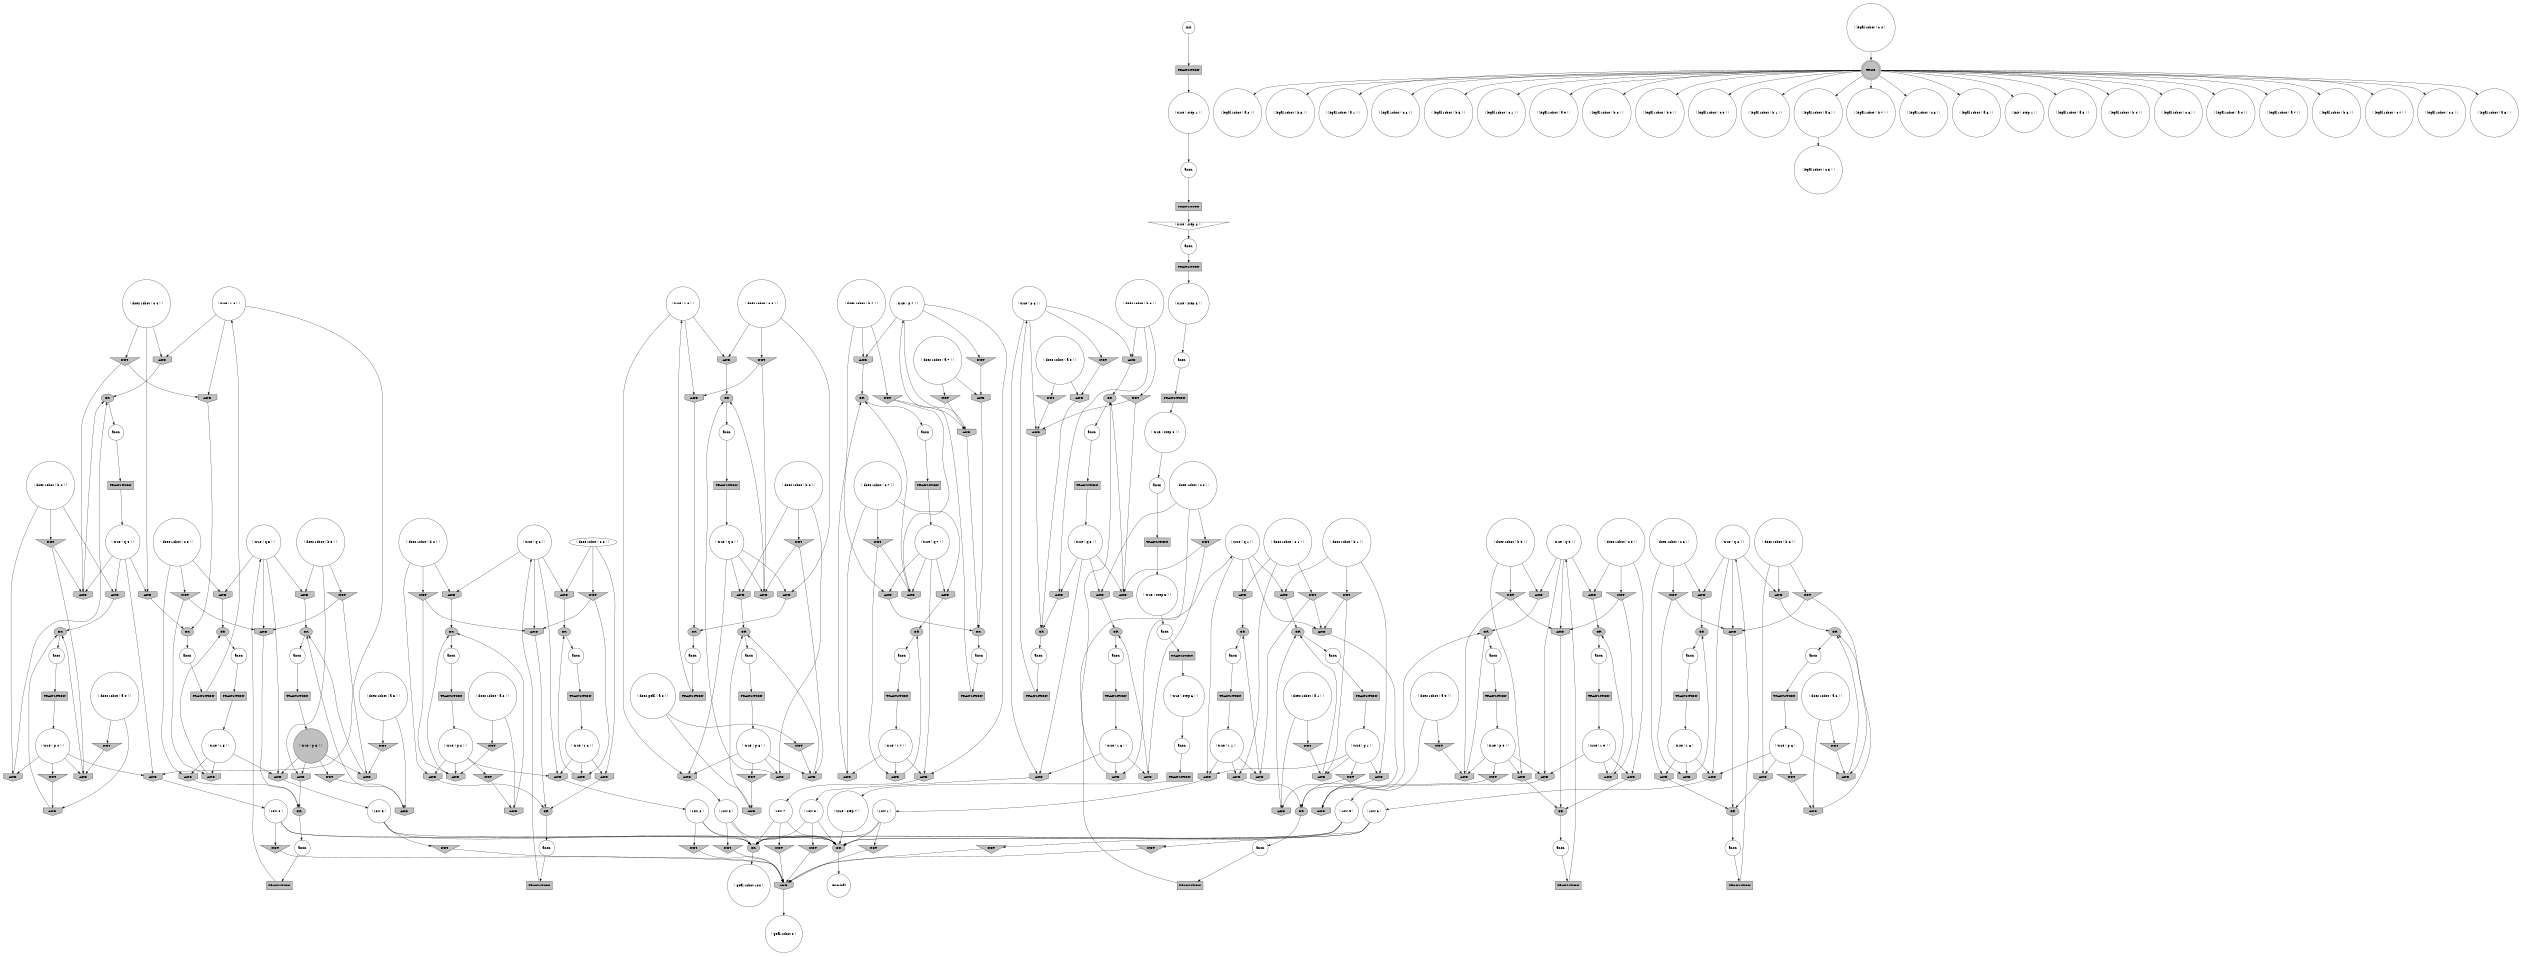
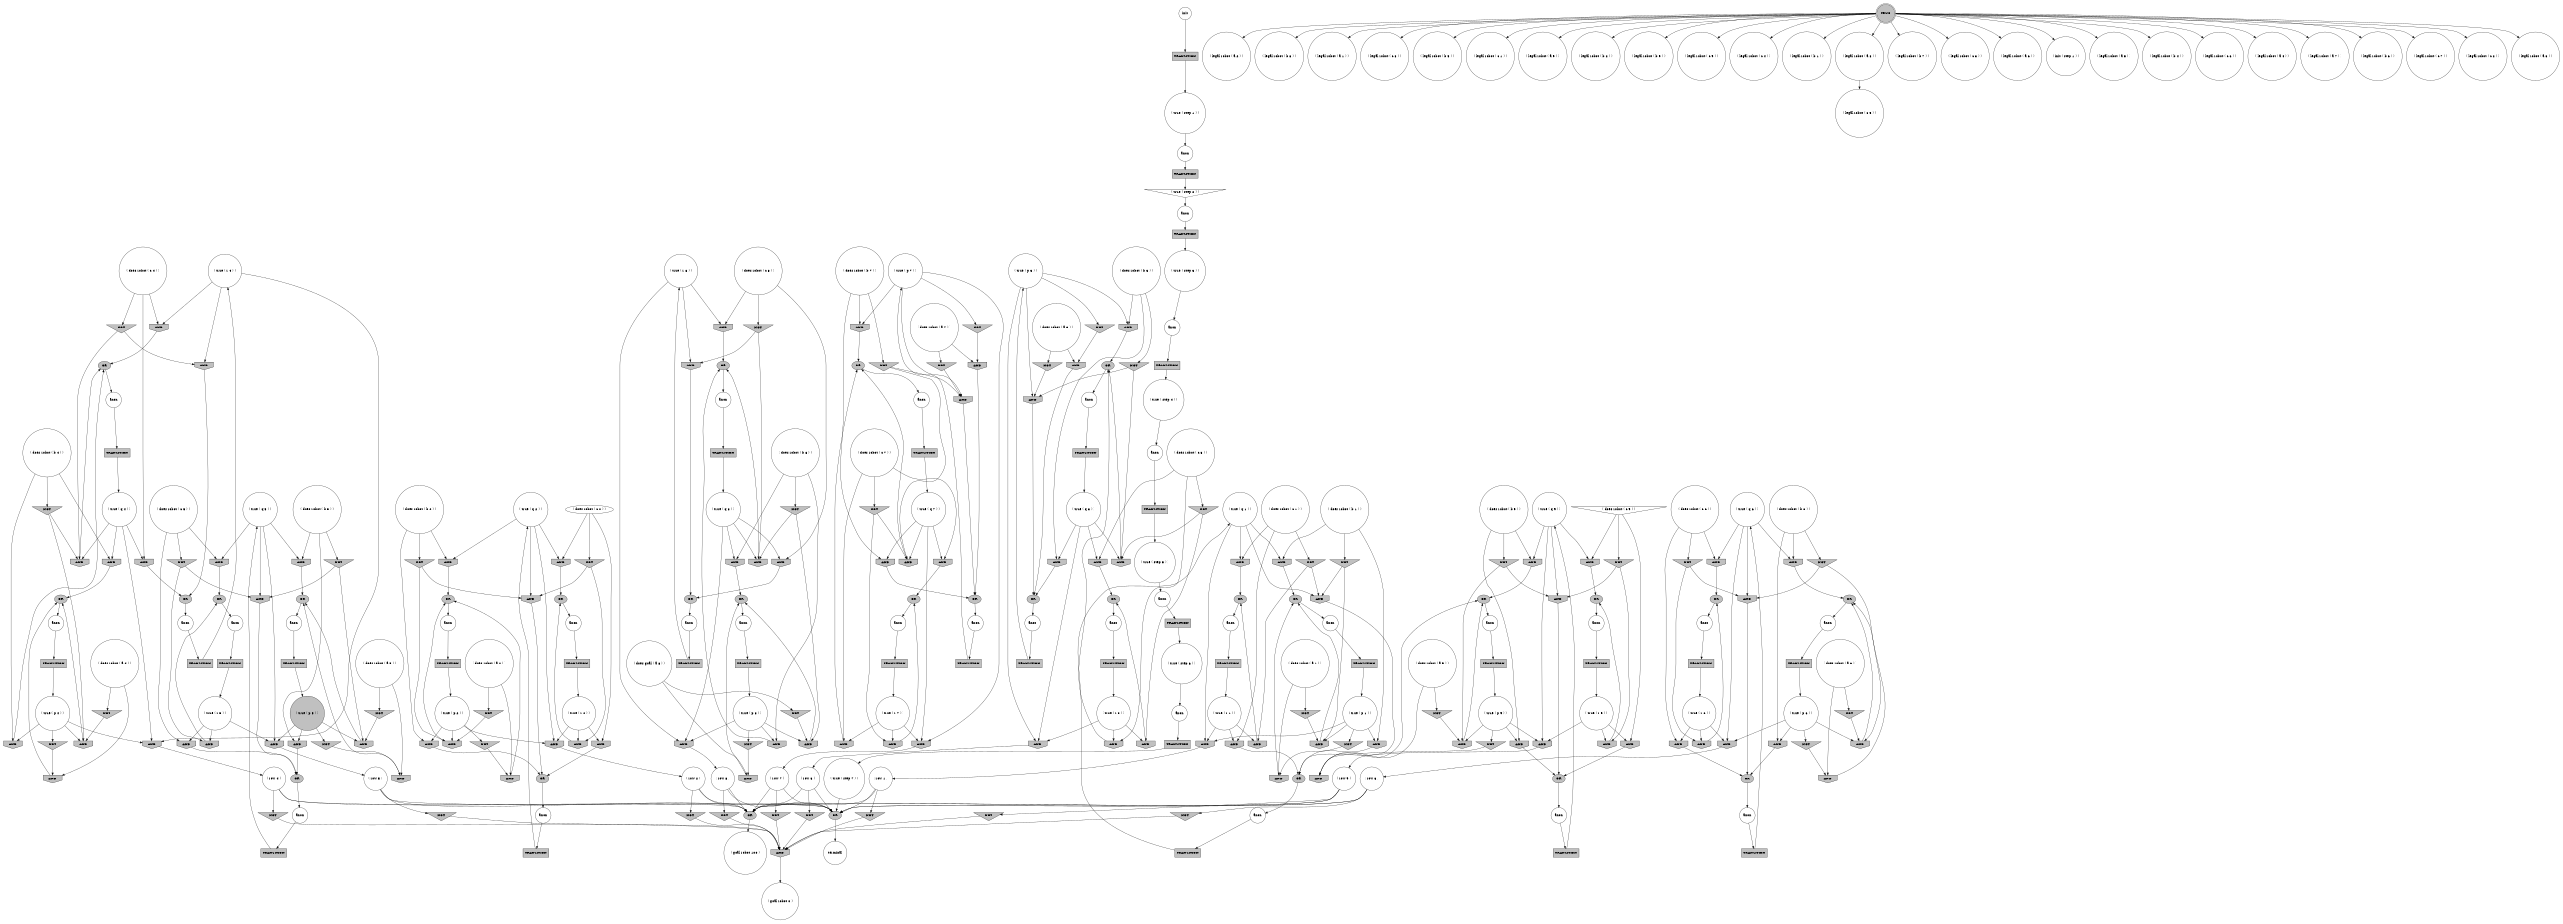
edge "( legal robot ( c 4 ) )" -> "TRUE": reversed
node "( does robot ( c 9 ) )": shape circle -> invtriangle
